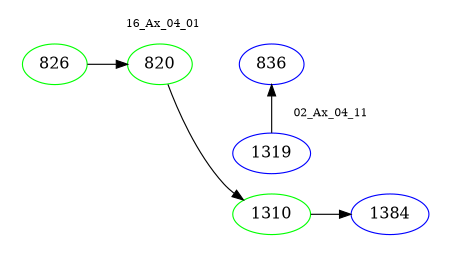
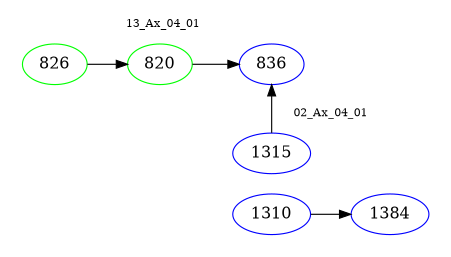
cluster "16_Ax_04_01": label "16_Ax_04_01" -> "13_Ax_04_01"
cluster "02_Ax_04_11": label "02_Ax_04_11" -> "02_Ax_04_01"
edge "820" -> "1310": now "820" -> "836"
node "1319": label "1319" -> "1315"
node "1310": color green -> blue
